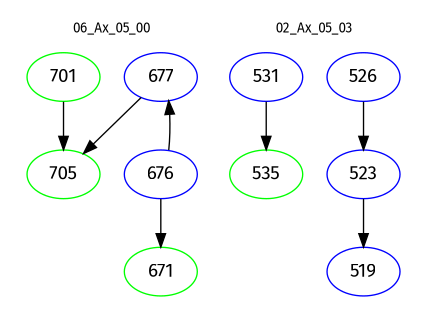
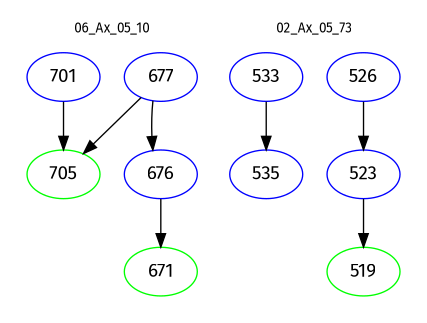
cluster "06_Ax_05_00": label "06_Ax_05_00" -> "06_Ax_05_10"
cluster "02_Ax_05_03": label "02_Ax_05_03" -> "02_Ax_05_73"
node "701": color green -> blue
node "531": label "531" -> "533"
edge "676" -> "677": reversed
node "535": color green -> blue
node "519": color blue -> green
